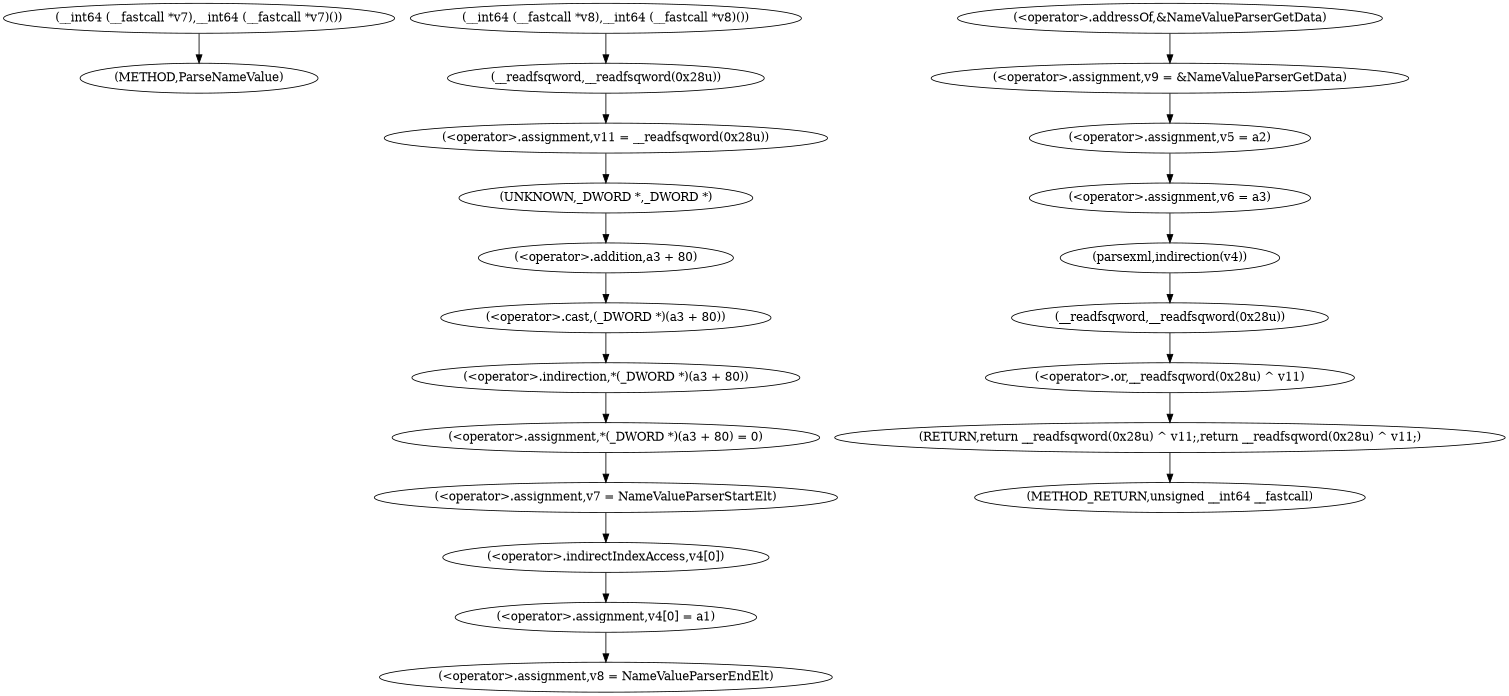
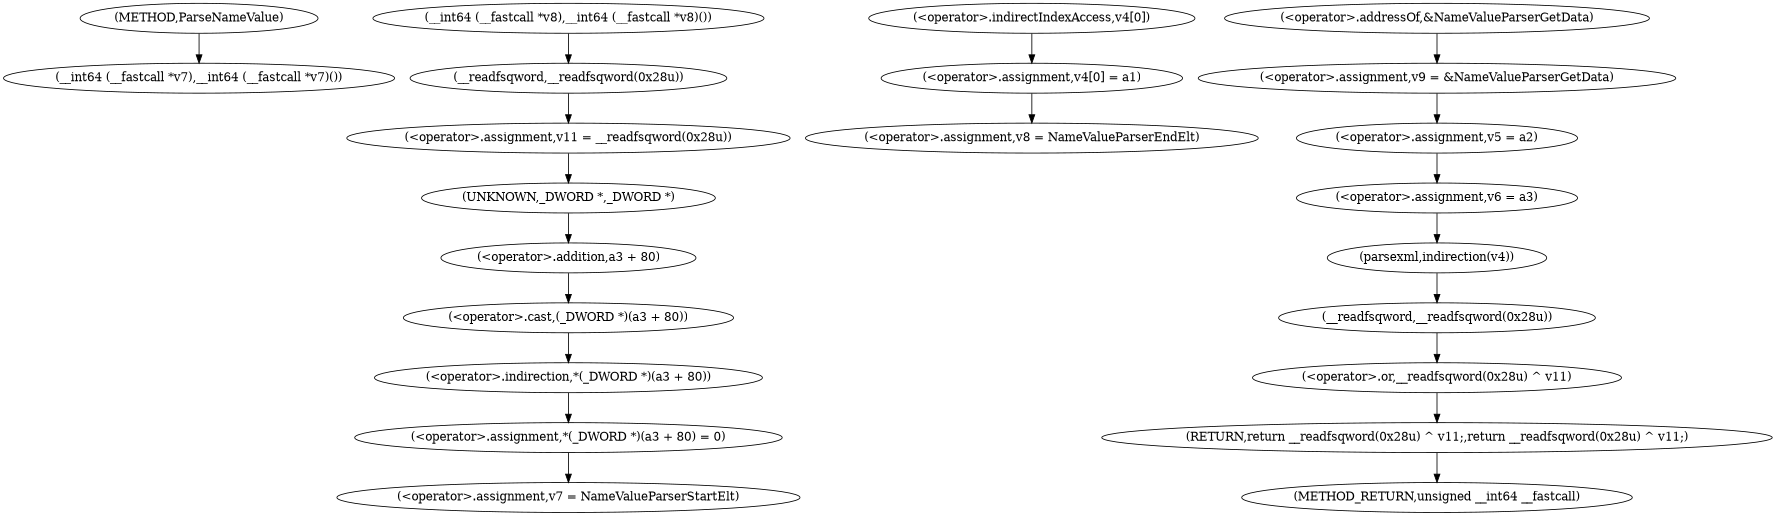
edge "(__int64 (__fastcall *v7),__int64 (__fastcall *v7)())" -> "(METHOD,ParseNameValue)": reversed
edge "(<operator>.assignment,v7 = NameValueParserStartElt)" -> "(<operator>.indirectIndexAccess,v4[0])": removed
